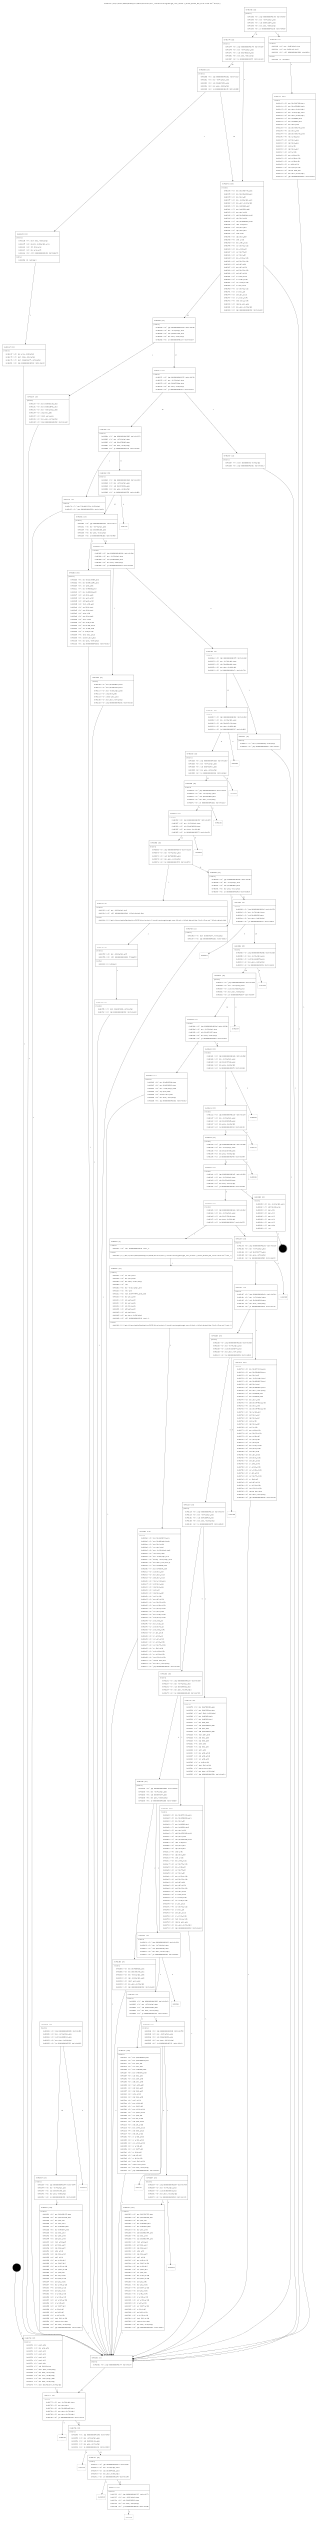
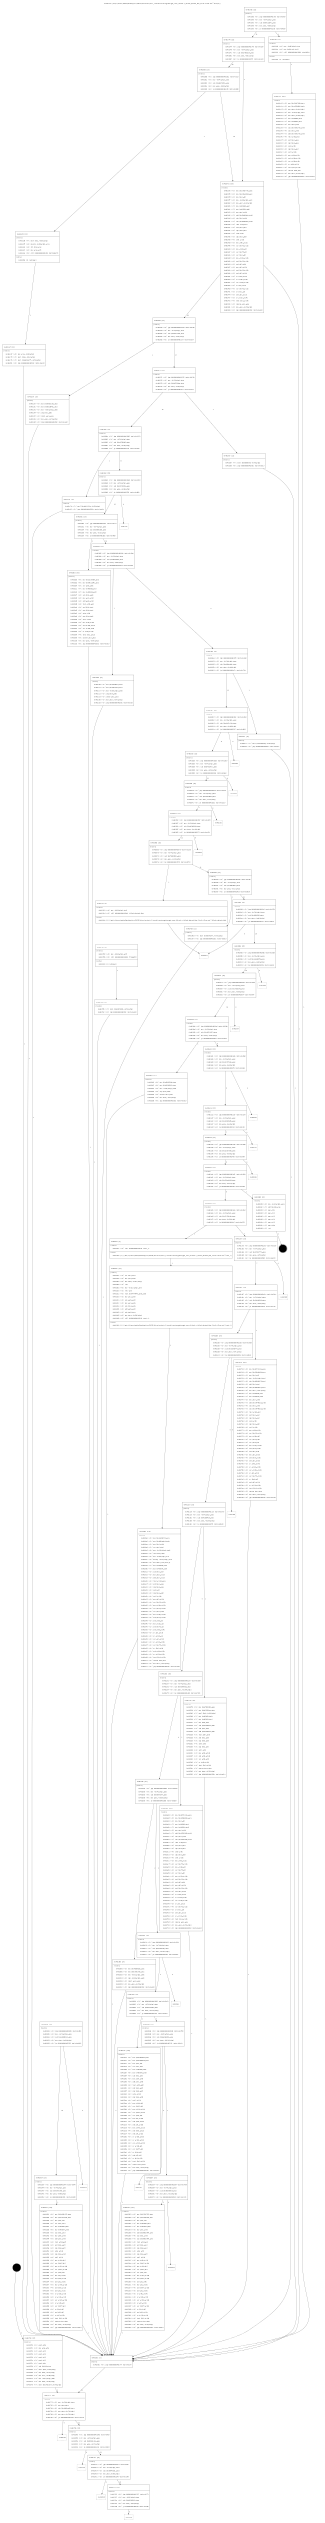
edge "0x401fc9 [9]" -> "0x401fd2 [9]": now "0x401fc9 [9]" -> "0x401fe7"
